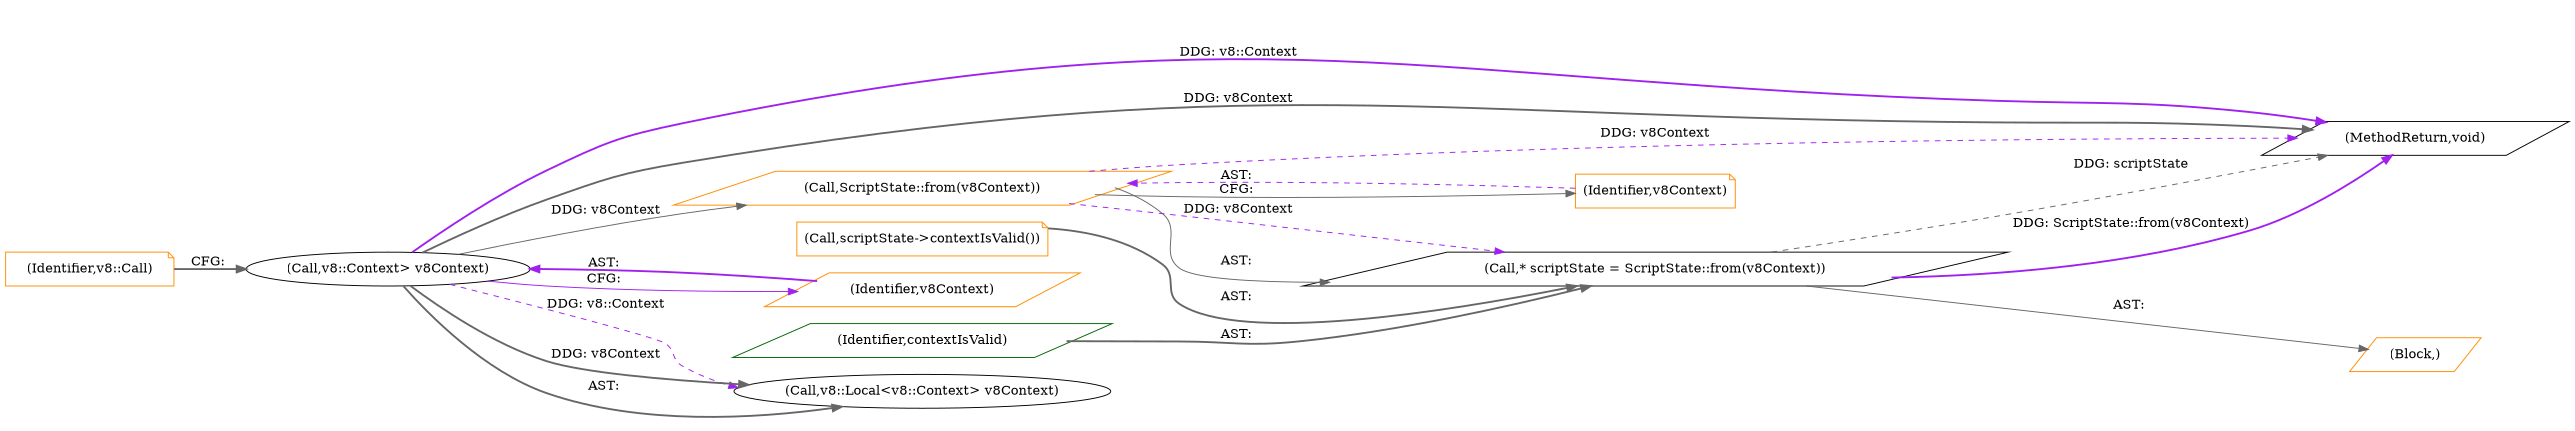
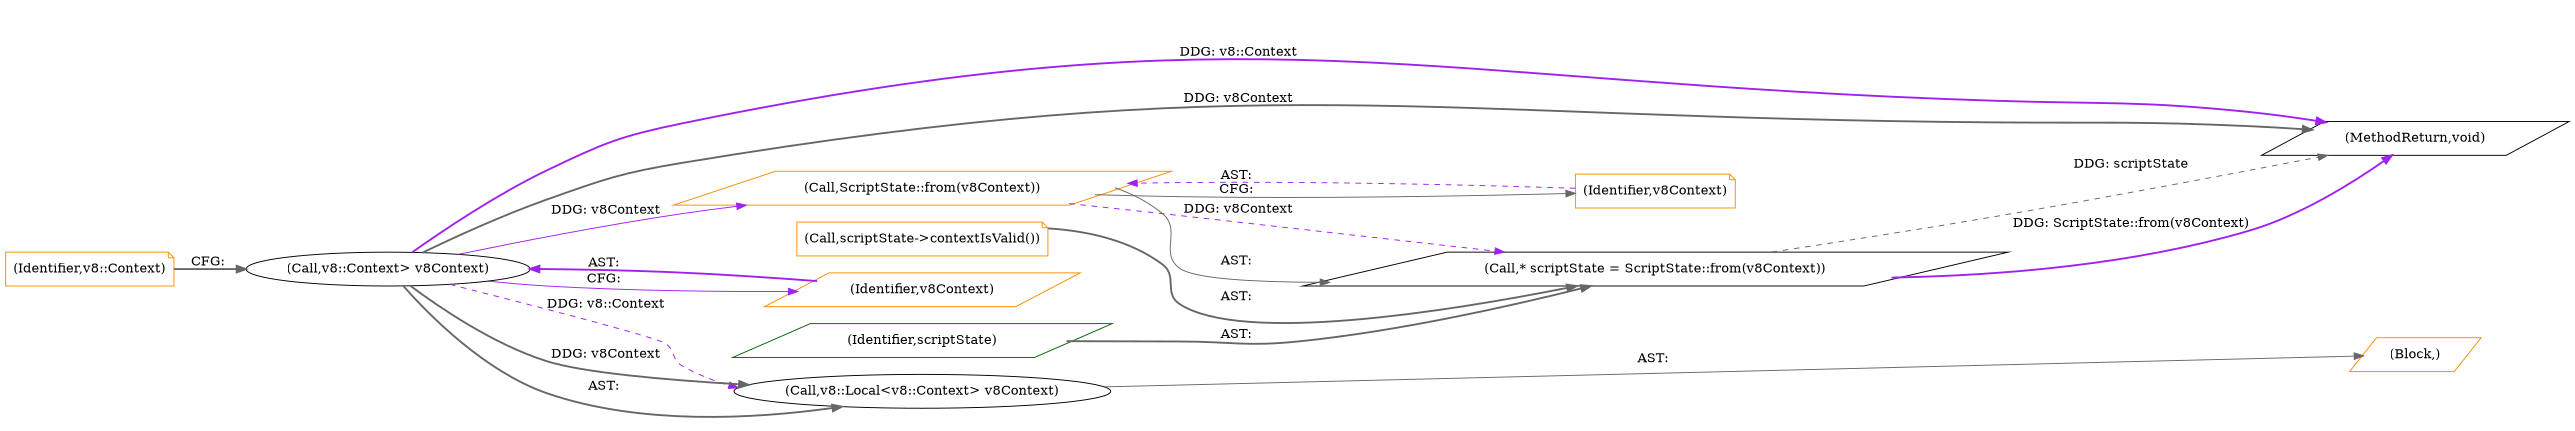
edge "(Call,ScriptState::from(v8Context))" -> "(MethodReturn,void)": removed, label "DDG: v8Context"
edge "(Call,v8::Context> v8Context)" -> "(Call,ScriptState::from(v8Context))": color gray40 -> purple
node "(Identifier,v8::Call)": label "(Identifier,v8::Call)" -> "(Identifier,v8::Context)"
edge "(Call,* scriptState = ScriptState::from(v8Context))" -> "(Block,)": now "(Call,v8::Local<v8::Context> v8Context)" -> "(Block,)"
node "(Identifier,contextIsValid)": label "(Identifier,contextIsValid)" -> "(Identifier,scriptState)"
